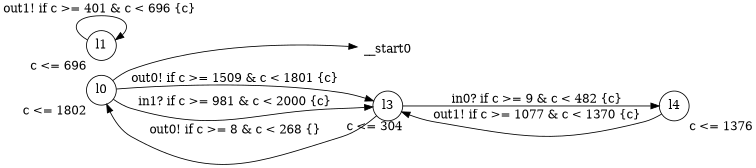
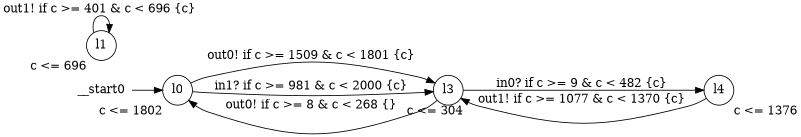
edge "l0 c <= 1802" -> "__start0": reversed
